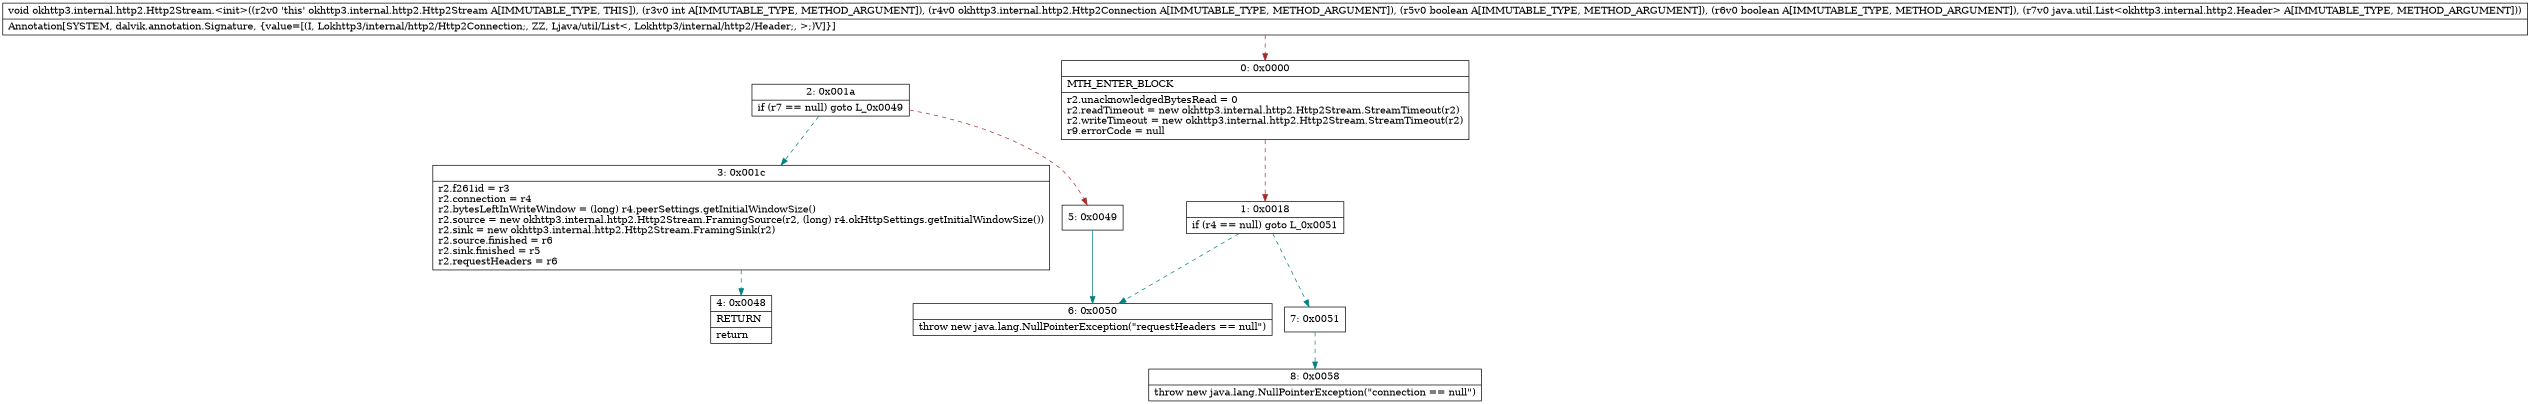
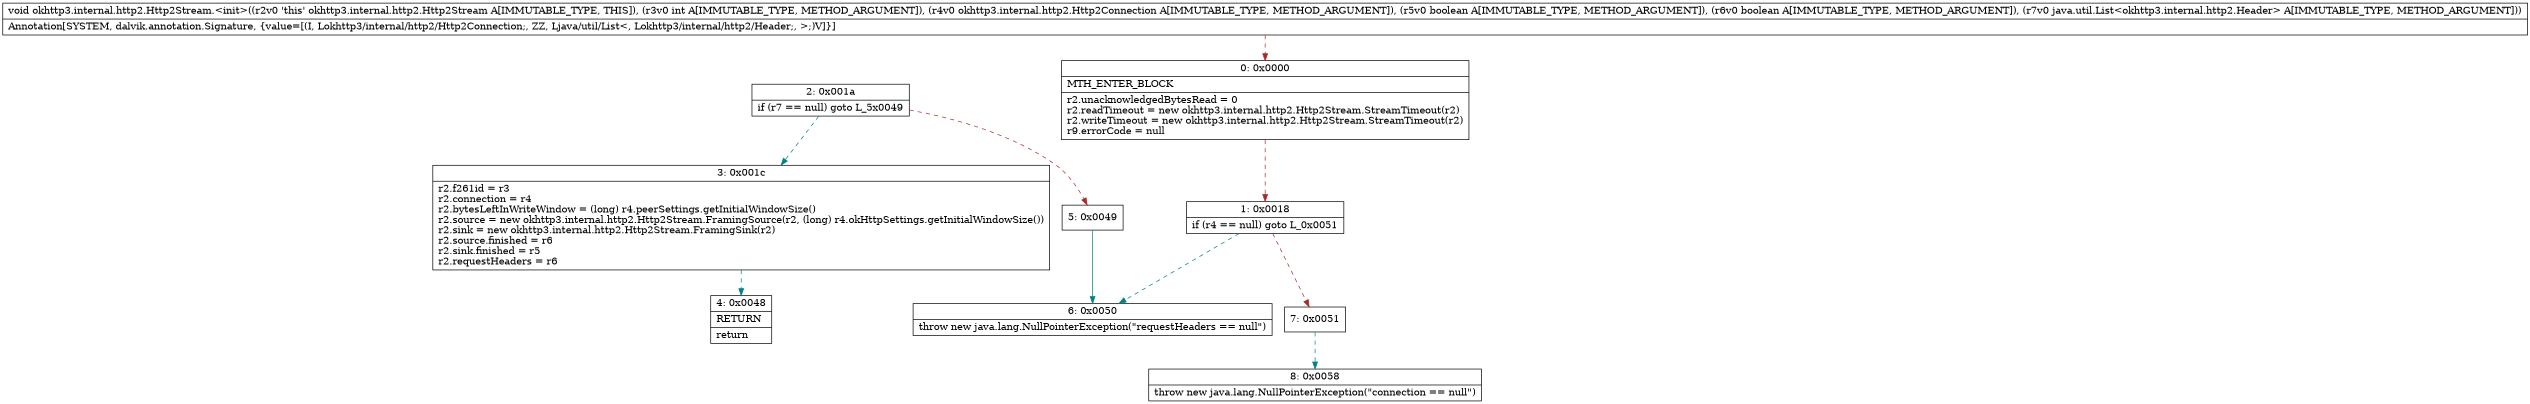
node "2: 0x001a": text "if (r7 == null) goto L_0x0049" -> "if (r7 == null) goto L_5x0049"
edge "1: 0x0018" -> "7: 0x0051": color teal -> brown
